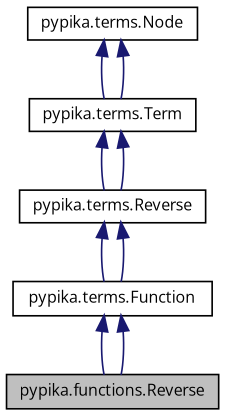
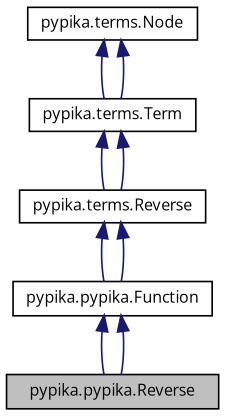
node "pypika.terms.Function": label "pypika.terms.Function" -> "pypika.pypika.Function"
node "pypika.functions.Reverse": label "pypika.functions.Reverse" -> "pypika.pypika.Reverse"
